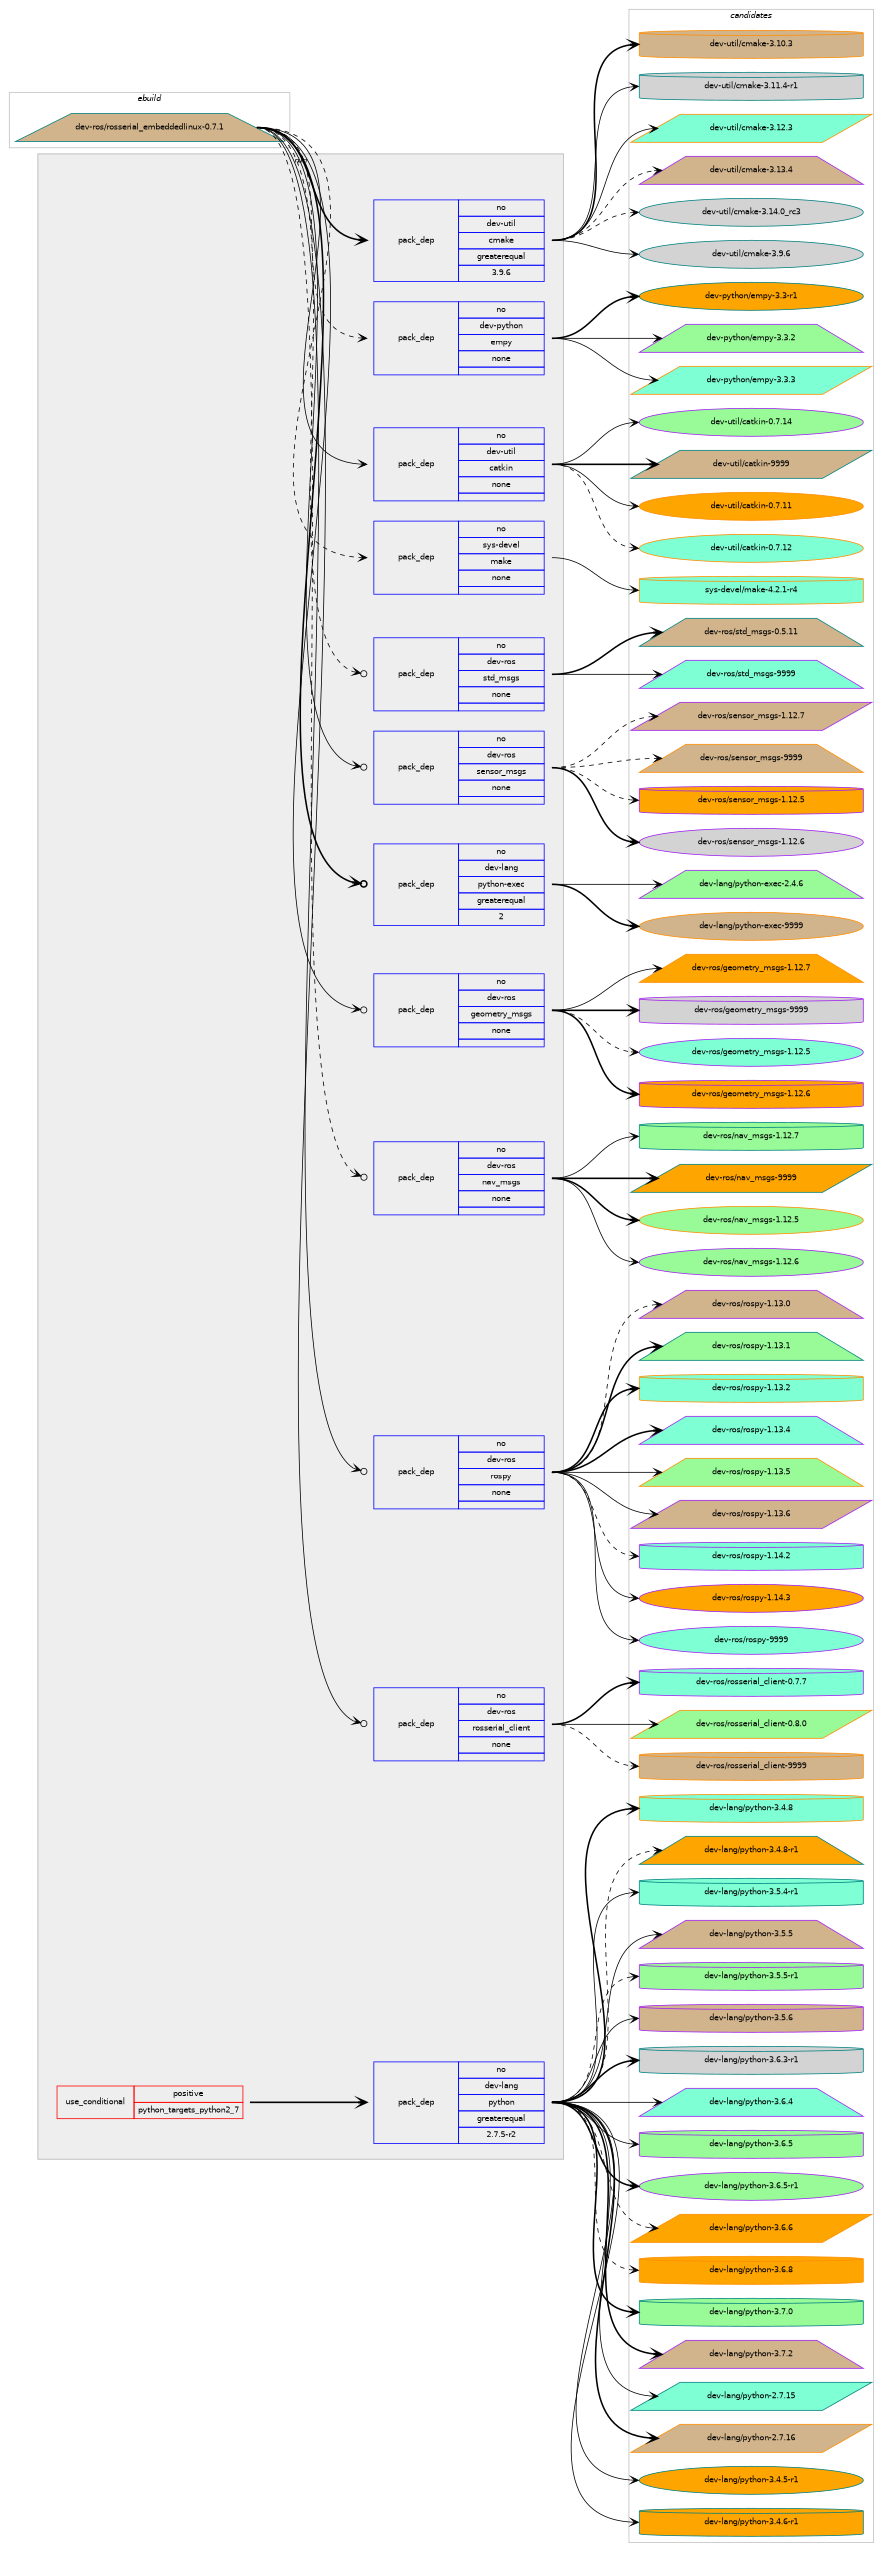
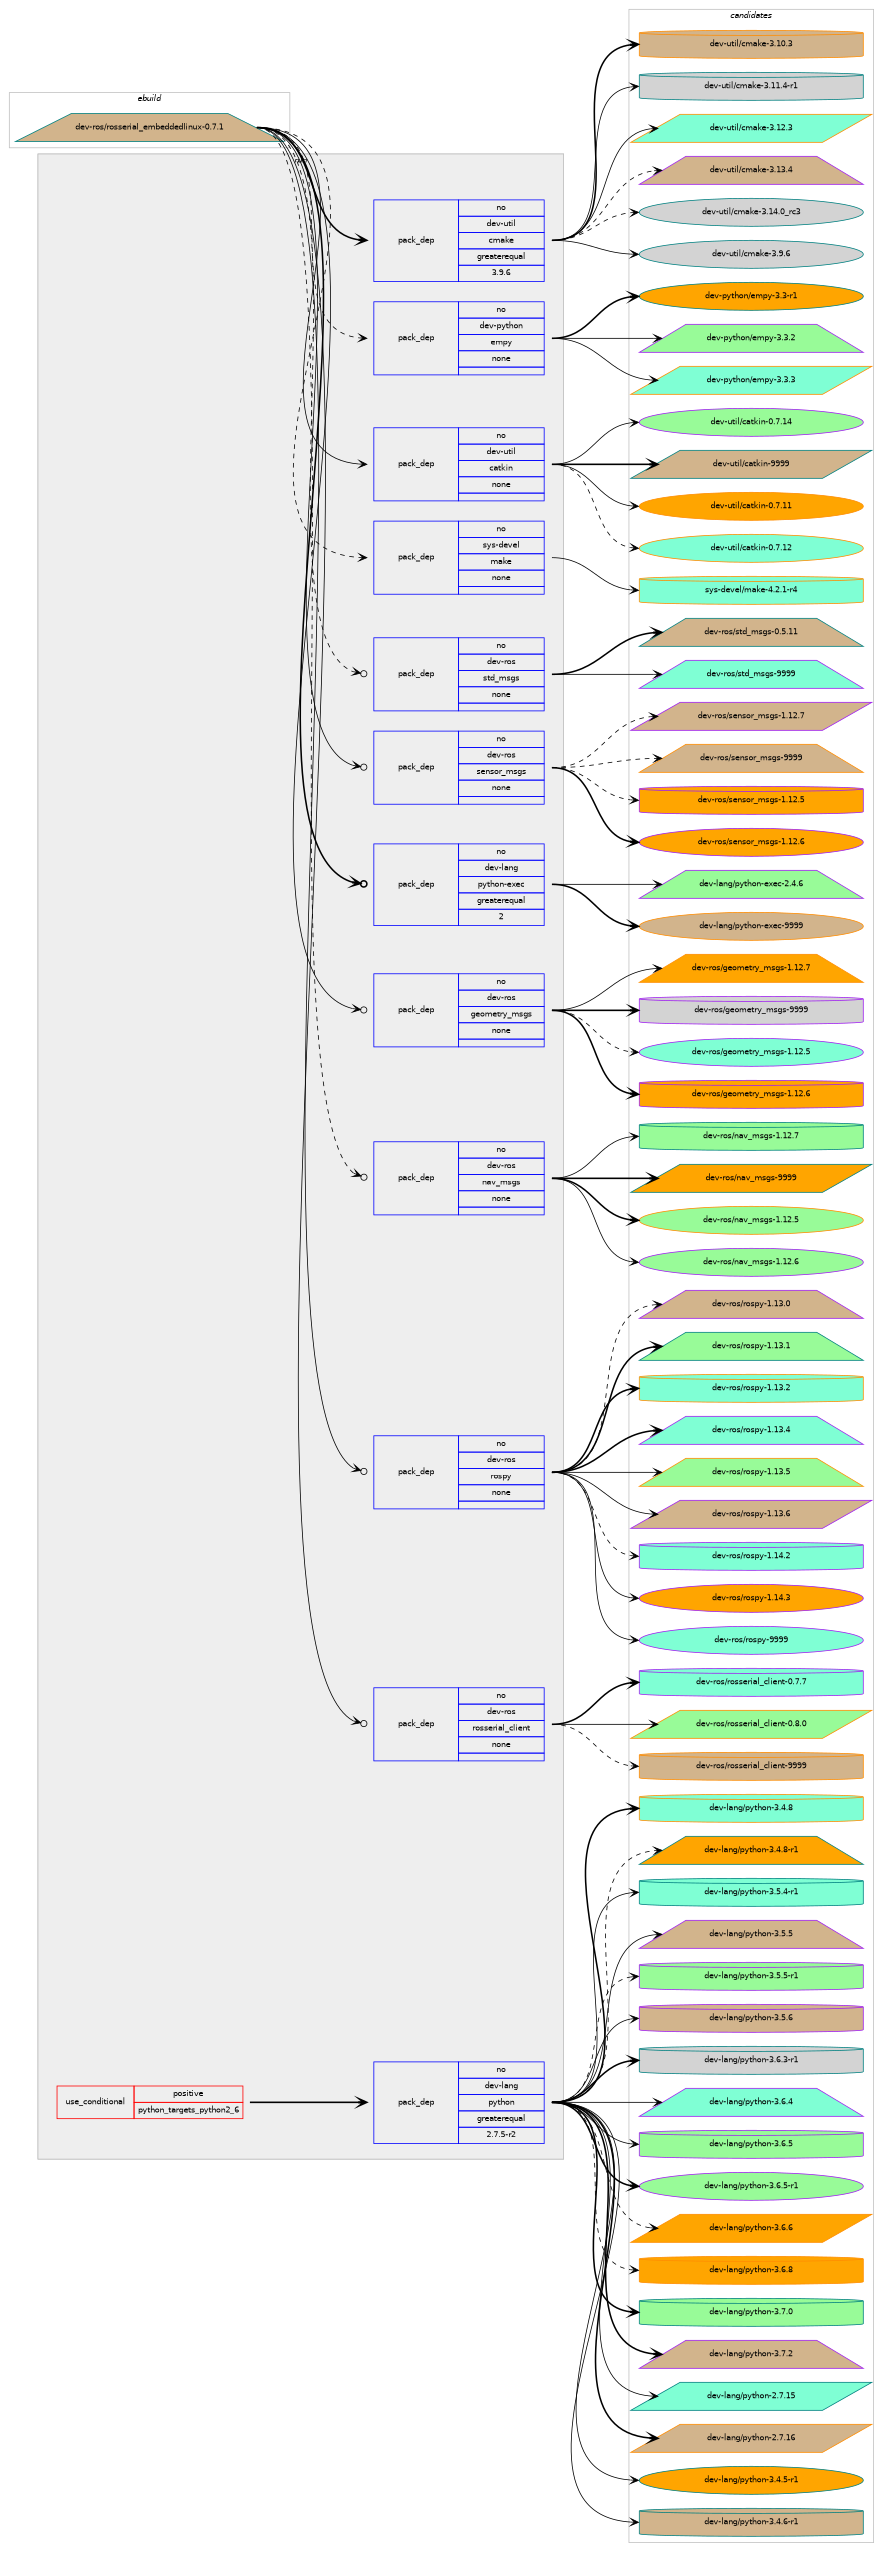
node "dev-ros/sensor_msgs-1.12.6": fillcolor lightgrey -> orange
node "use_conditional": text "python_targets_python2_7" -> "python_targets_python2_6"
node "dev-lang/python-3.4.6-r1": fillcolor orange -> tan
